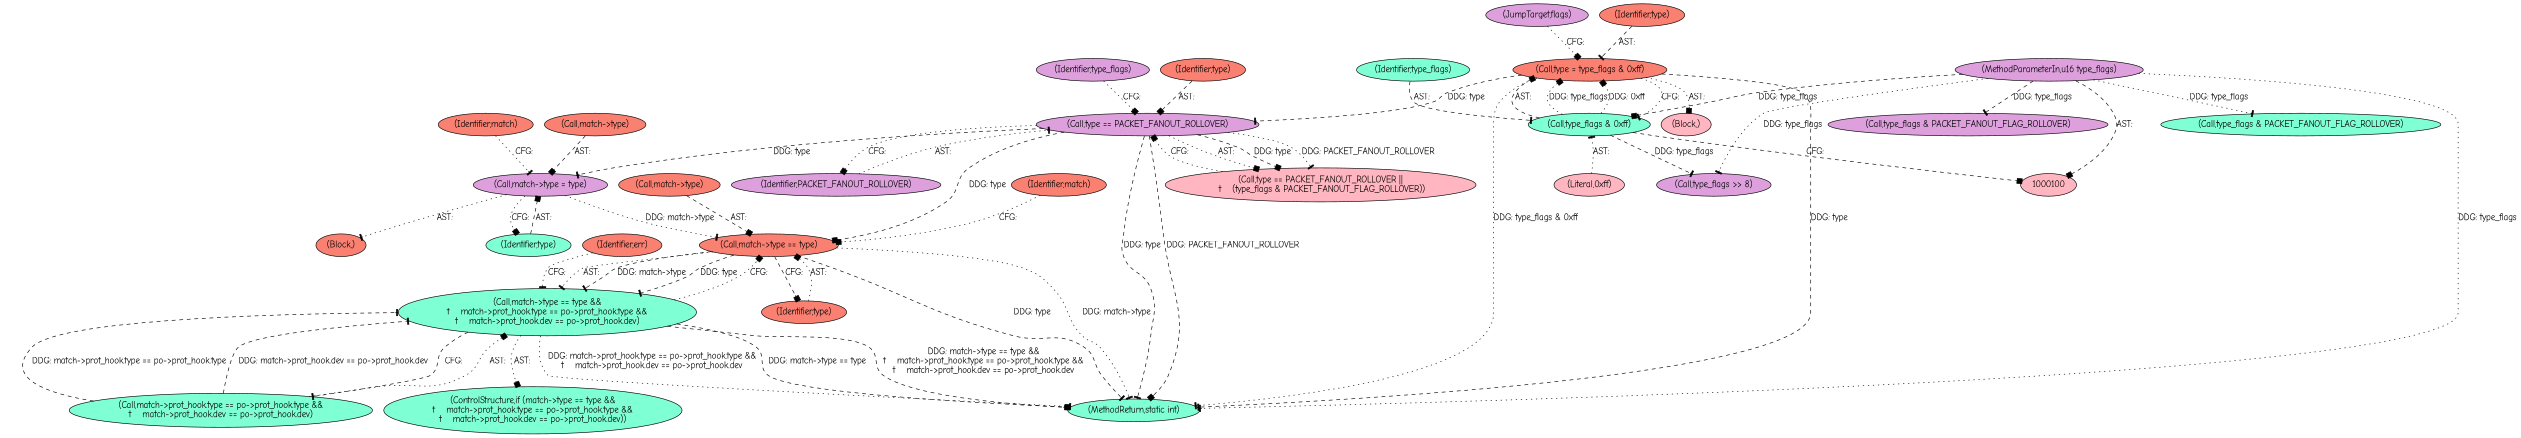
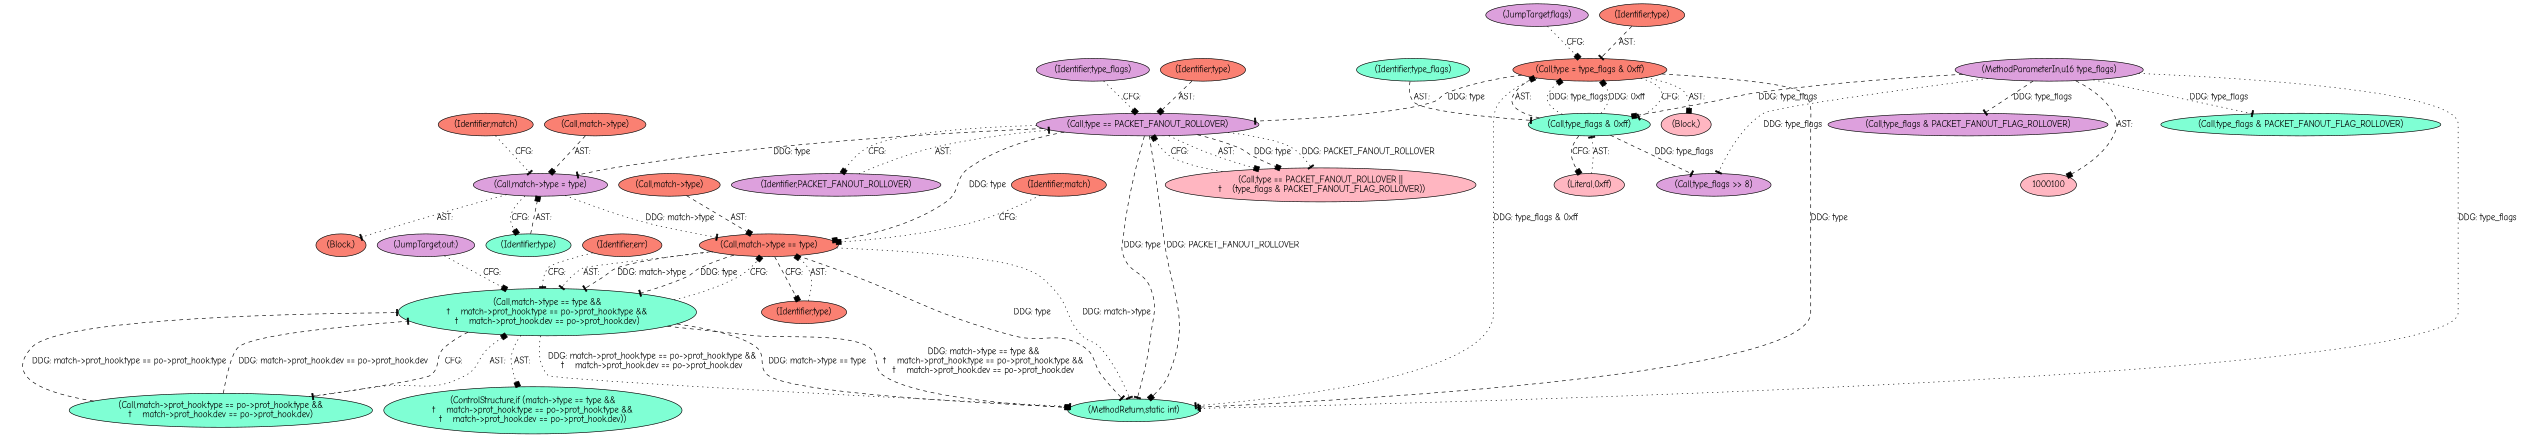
edge "(Call,type_flags & 0xff)" -> "1000100": now "(Call,type_flags & 0xff)" -> "(Literal,0xff)"
node "(JumpTarget,out:)": added
